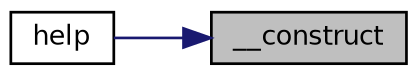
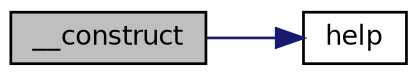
edge "help" -> "__construct": reversed
